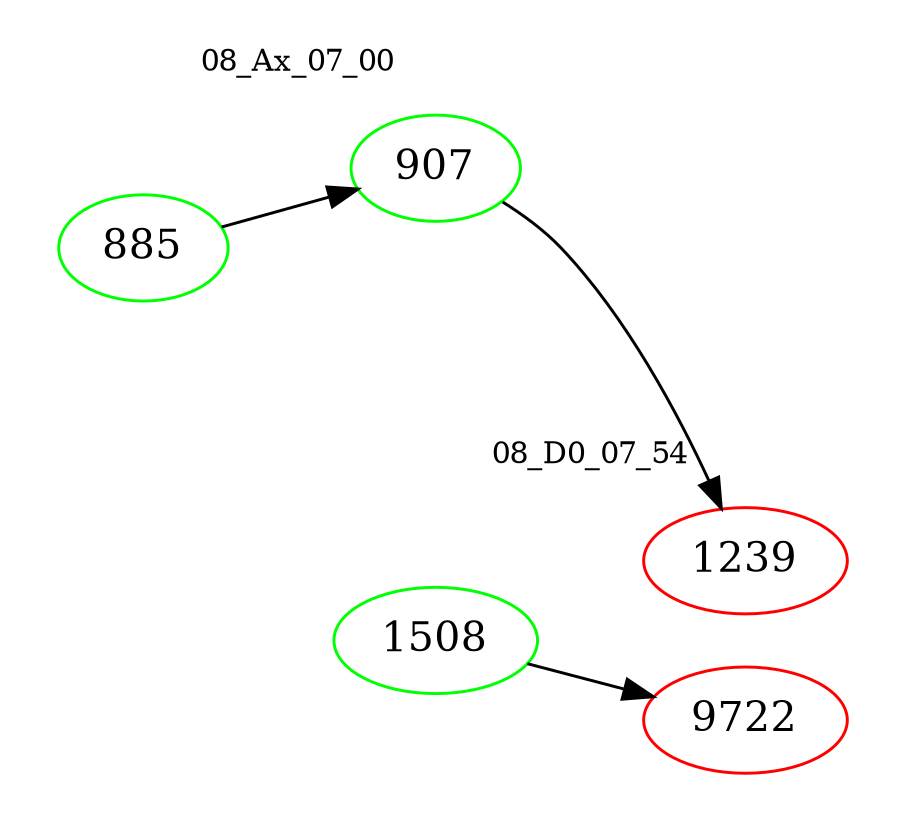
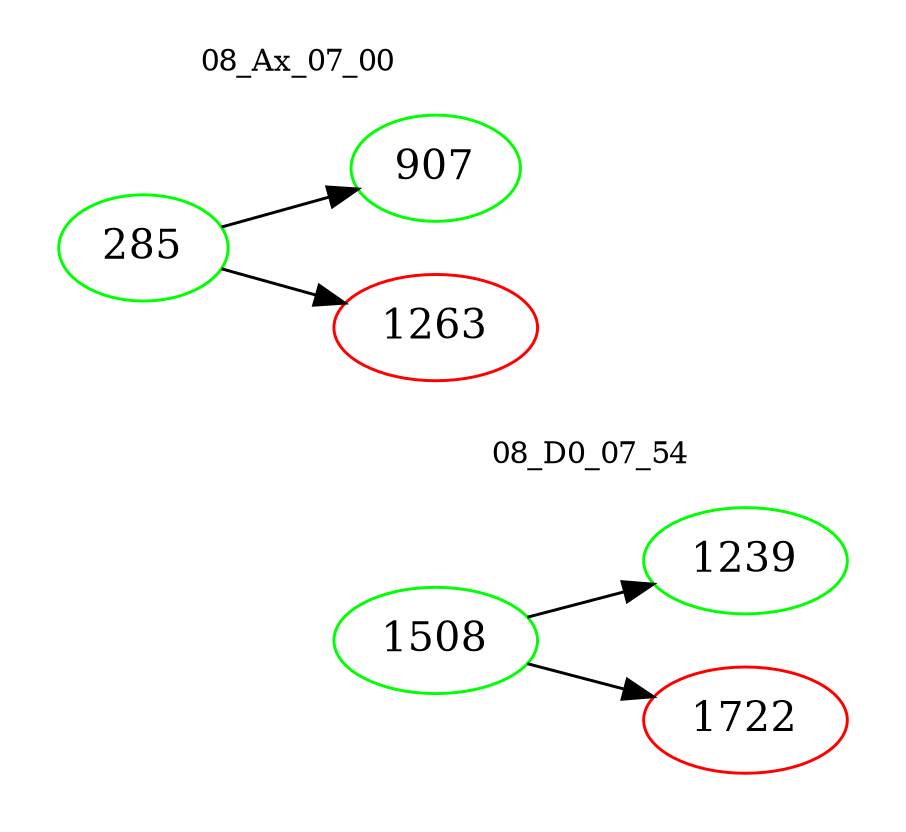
node "885": label "885" -> "285"
node "1263": added
edge "907" -> "1239": now "1508" -> "1239"
node "1239": color red -> green
node "9722": label "9722" -> "1722"
